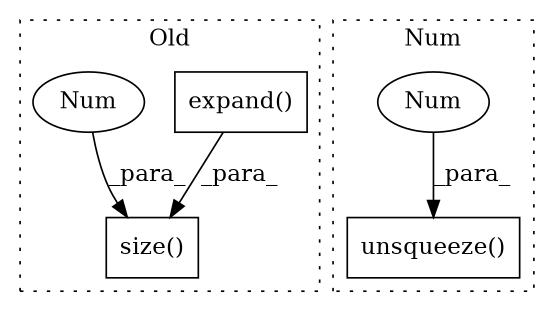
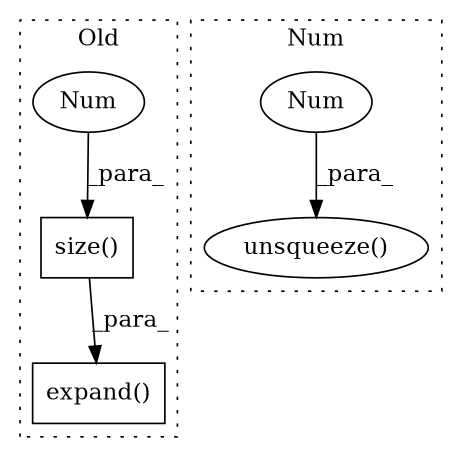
edge "expand()" -> "size()": reversed
node "unsqueeze()": shape box -> ellipse
